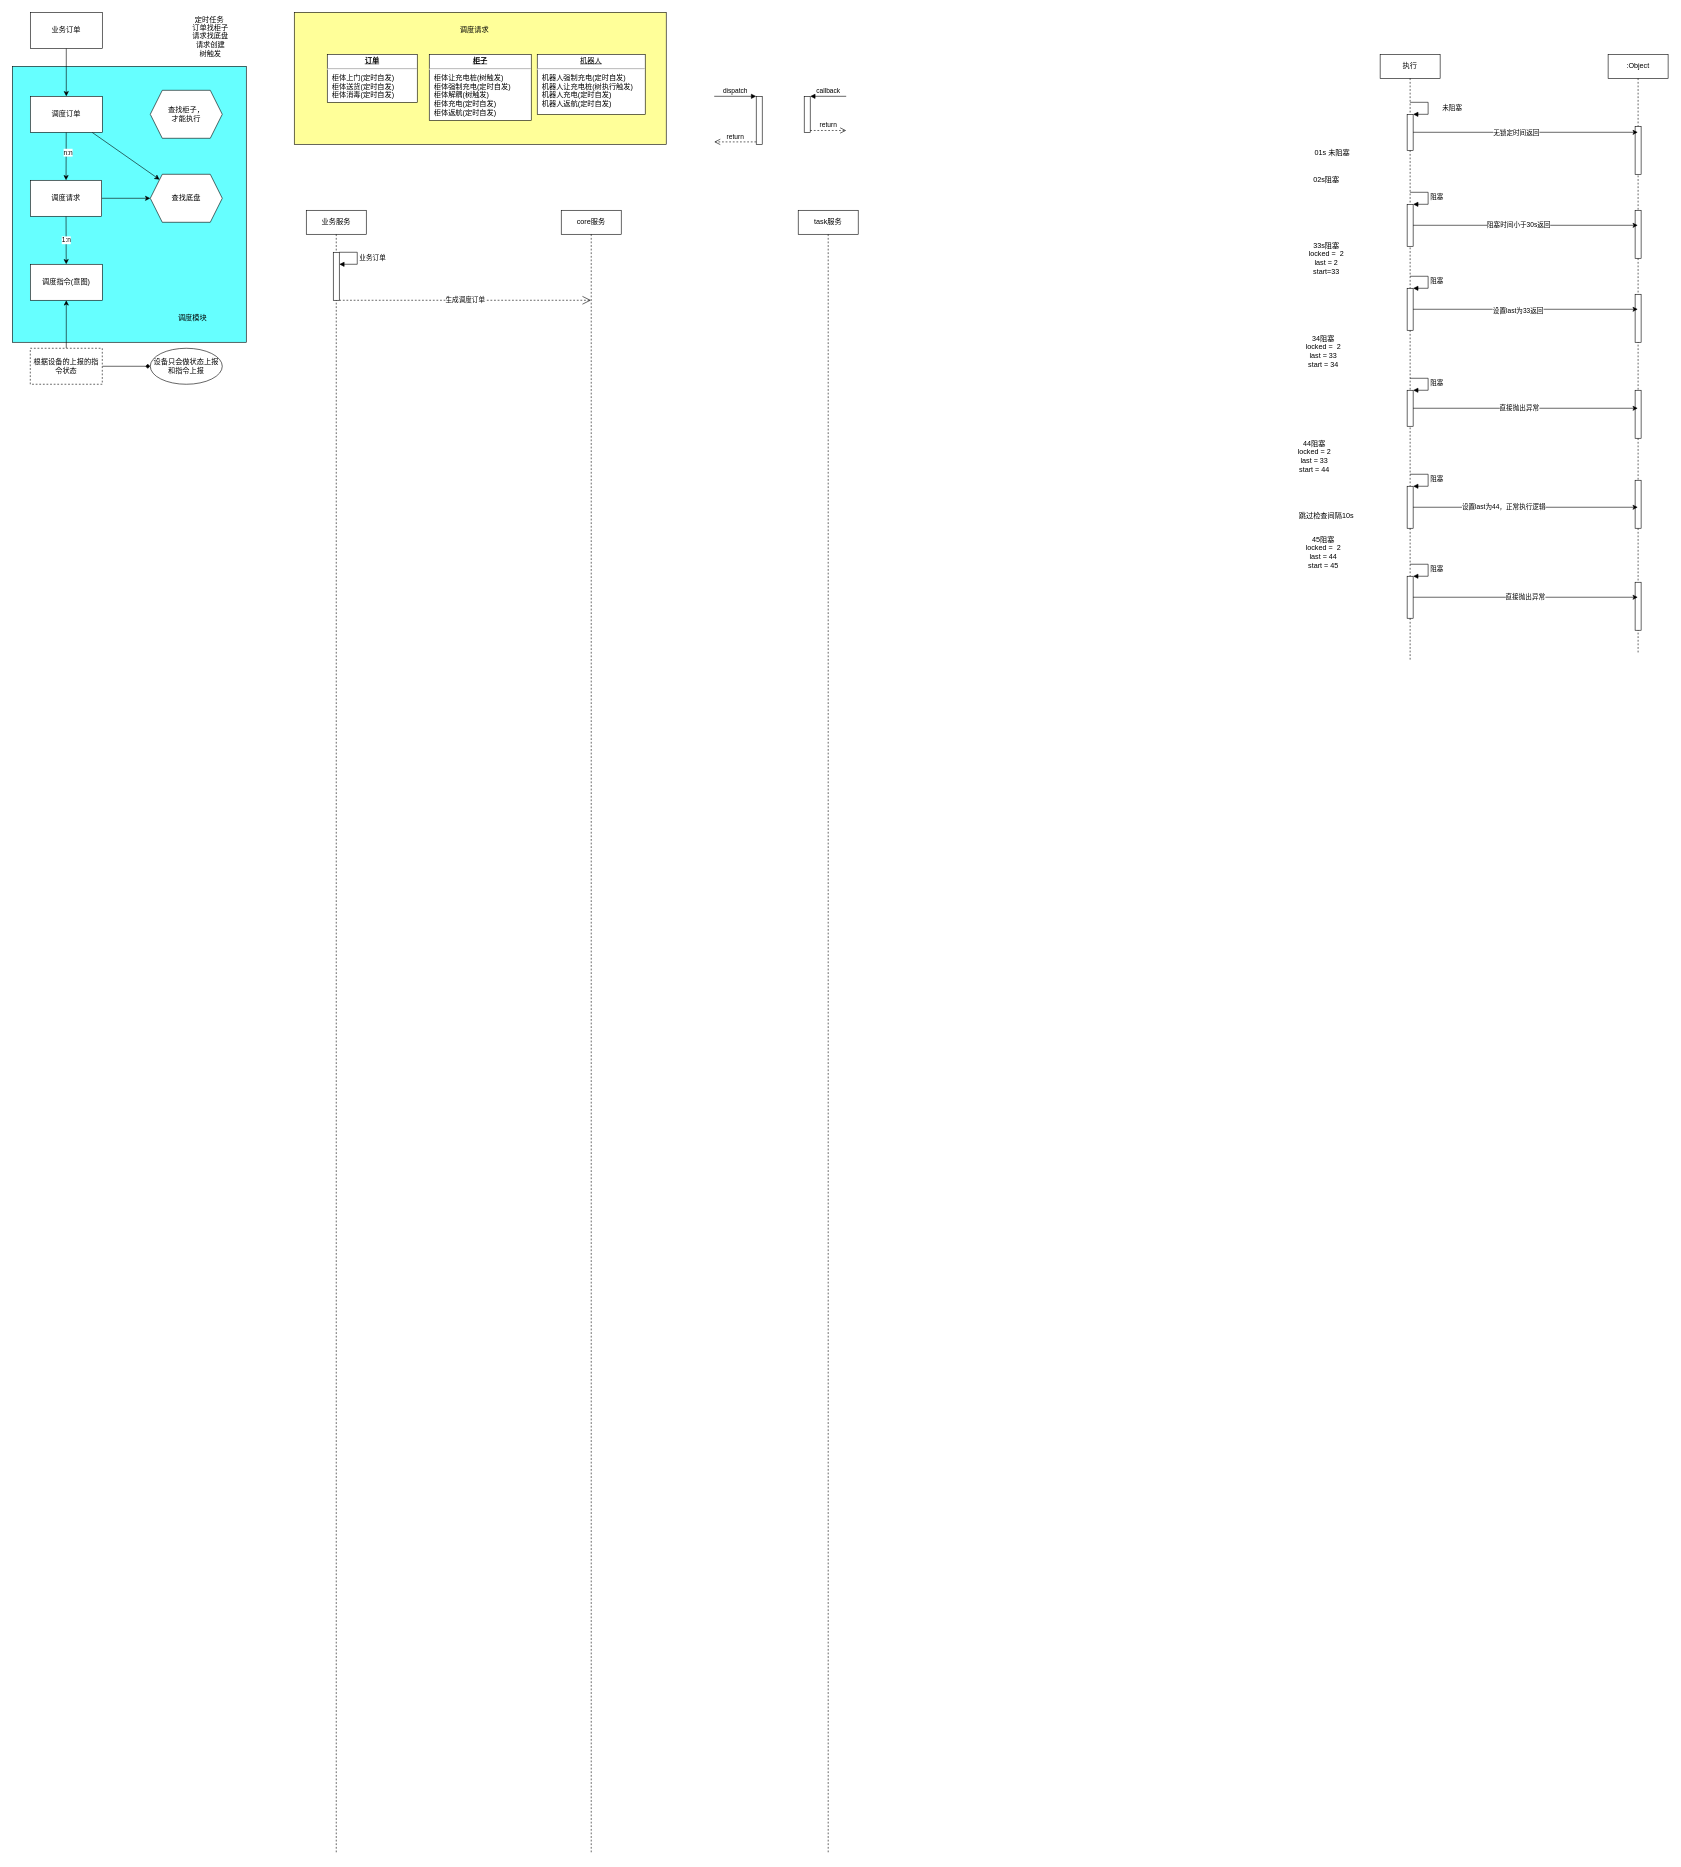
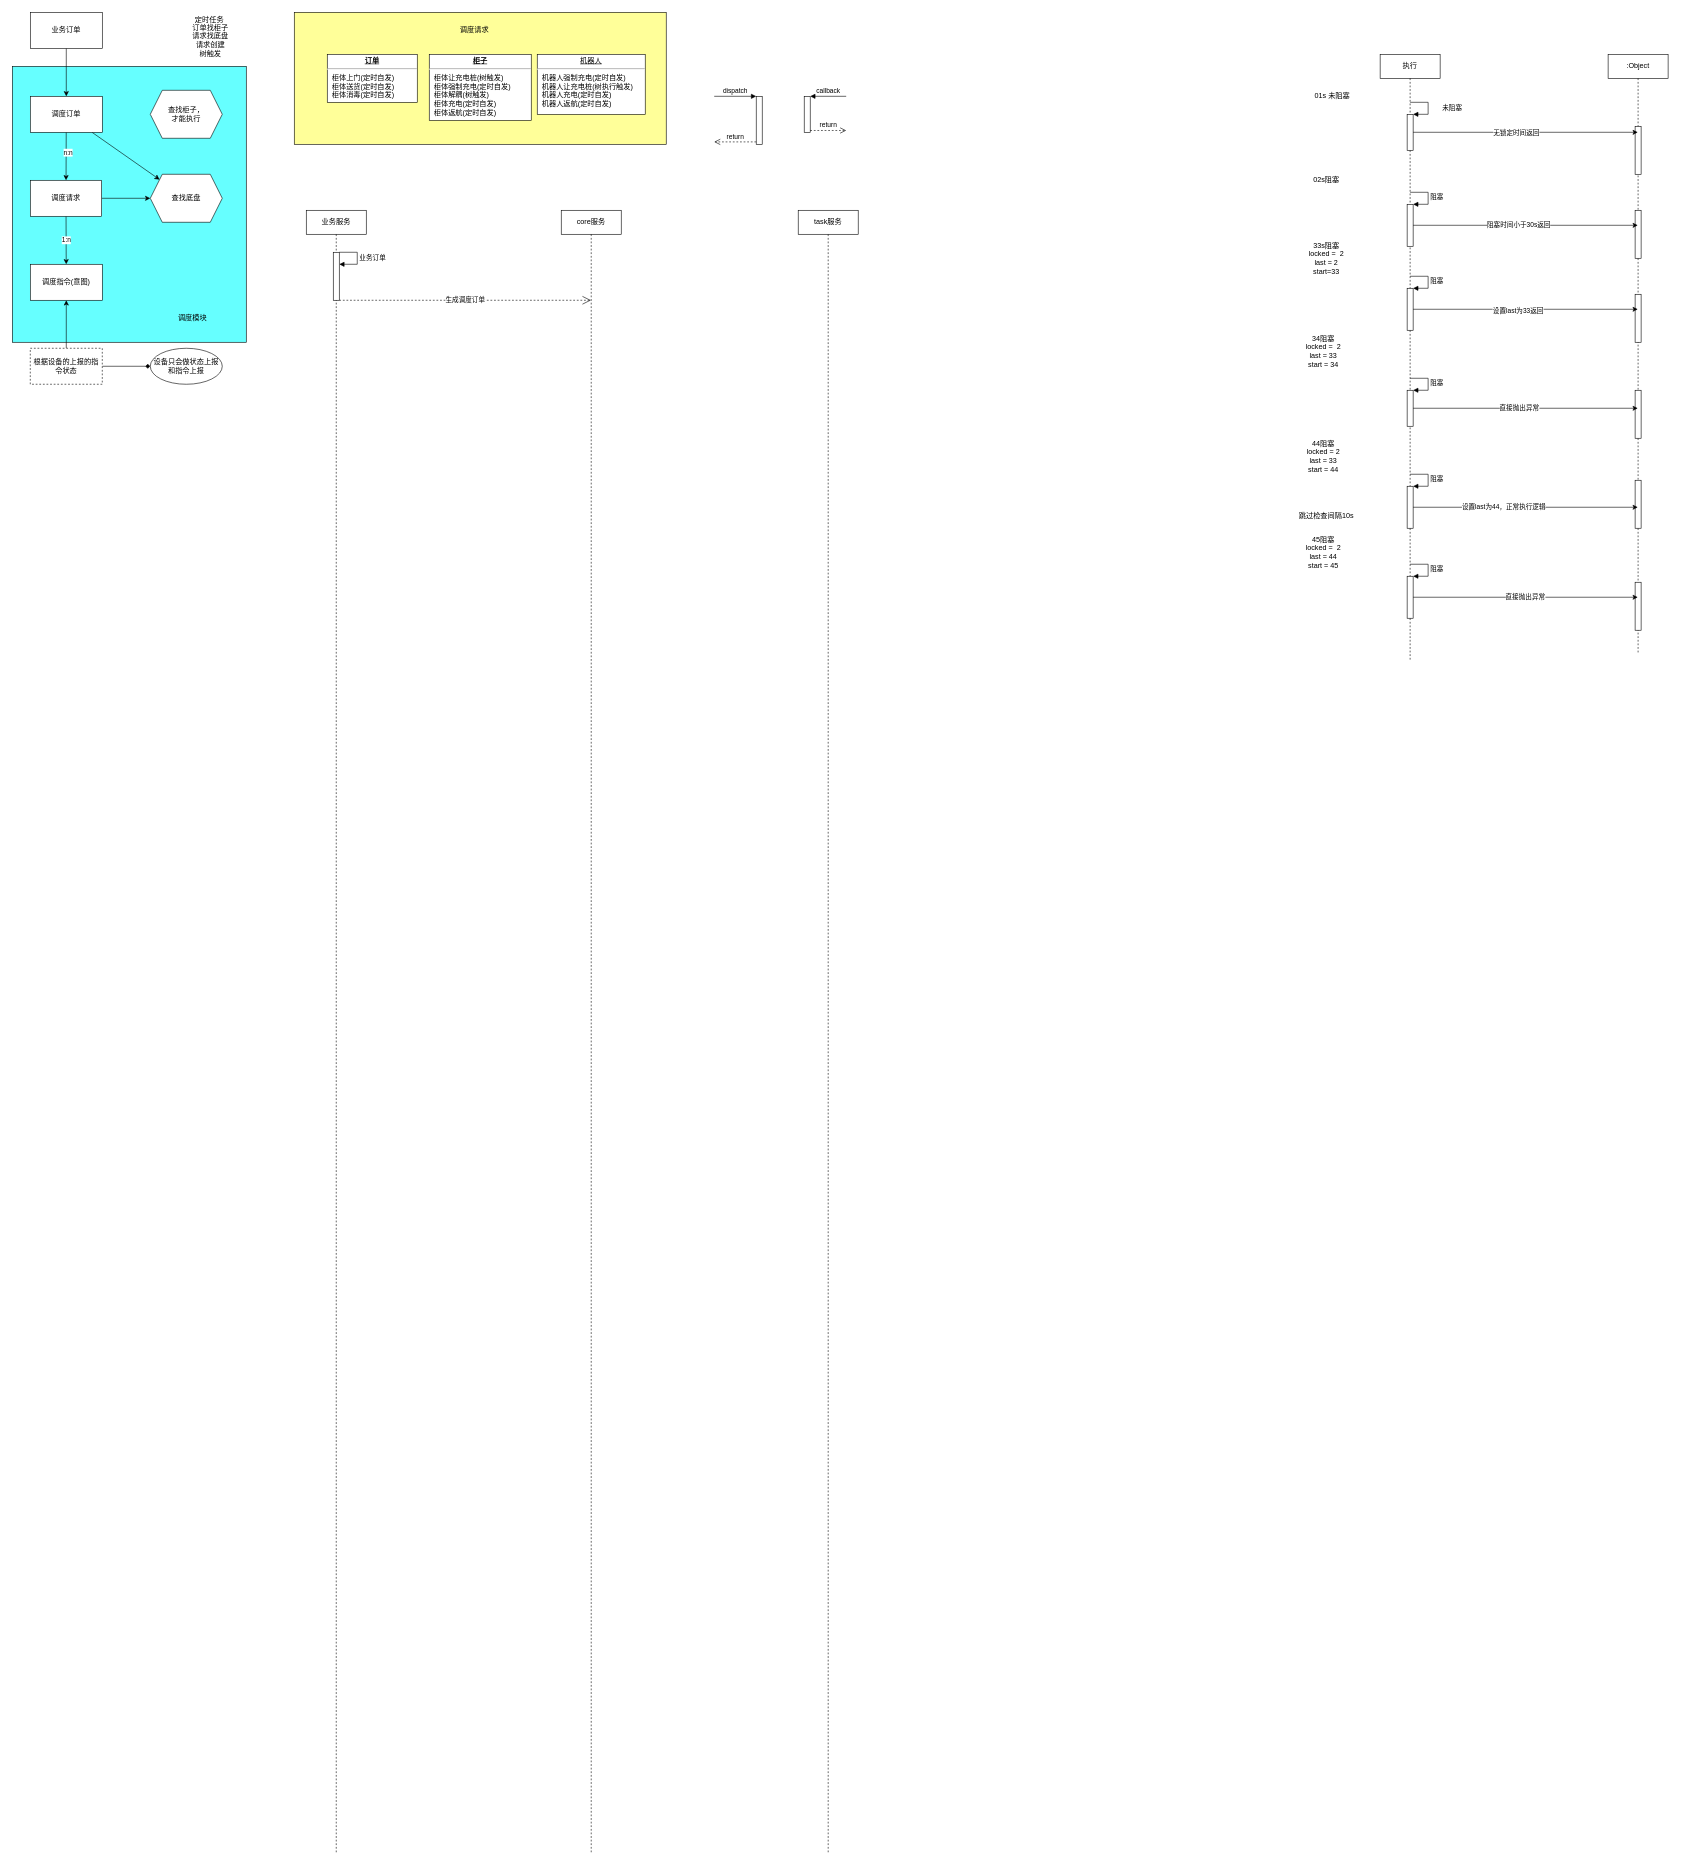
node "01s 未阻塞": moved (1332, 153) -> (1332, 96)
node "44阻塞 locked = 2 last = 33 start = 44": moved (1314, 456) -> (1323, 456)
